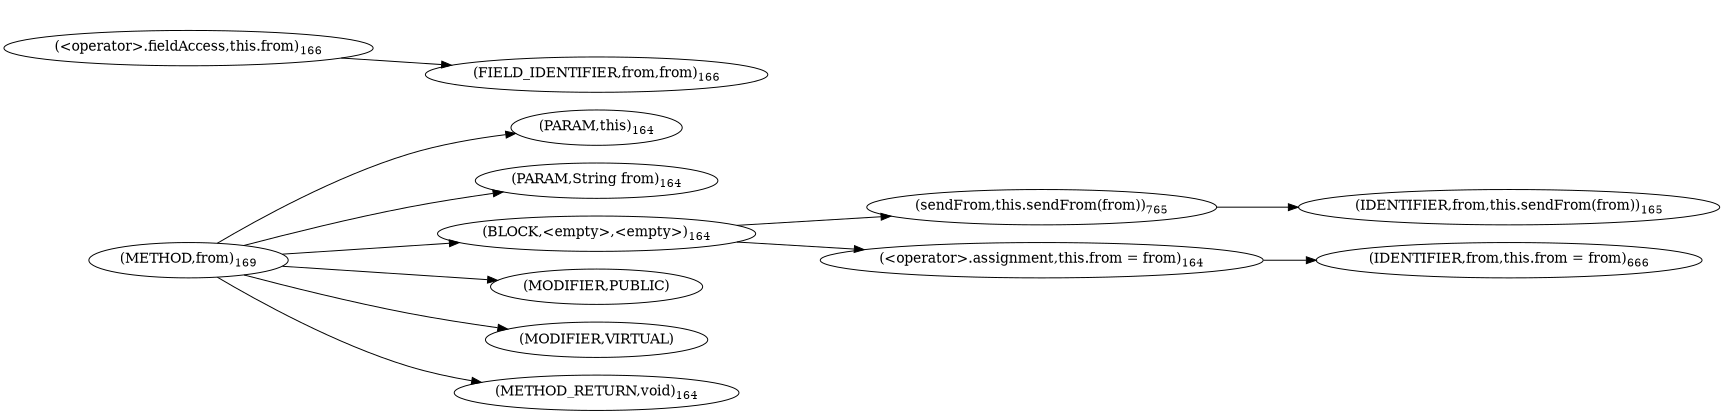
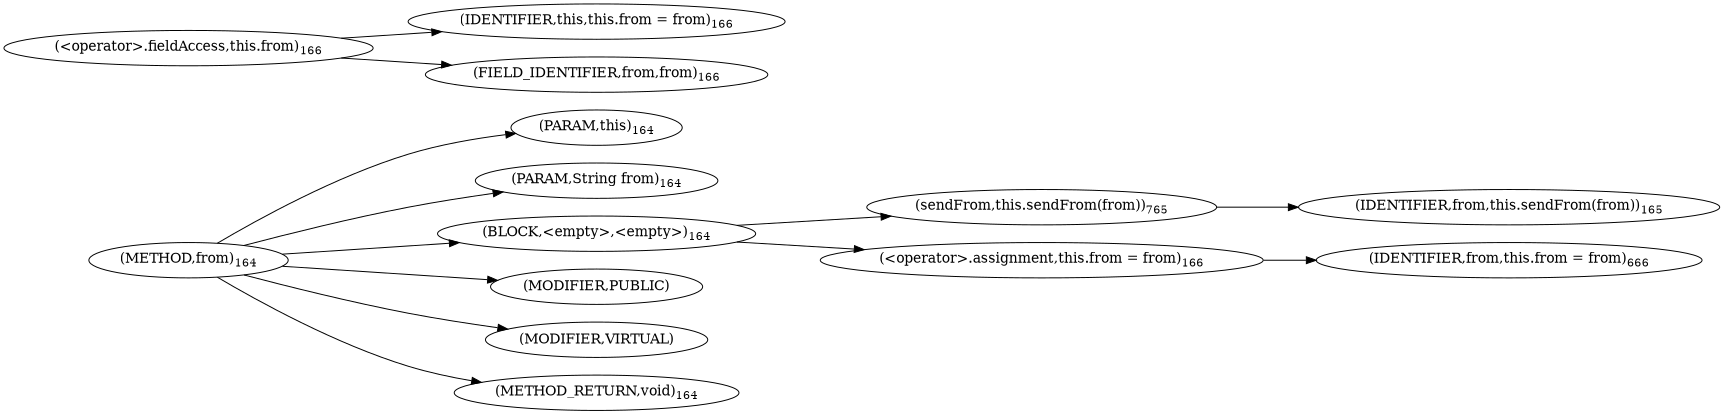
node "(IDENTIFIER,this,this.from = from)": added
node "(METHOD,from)": text "169" -> "164"
node "(<operator>.assignment,this.from = from)": text "164" -> "166"
